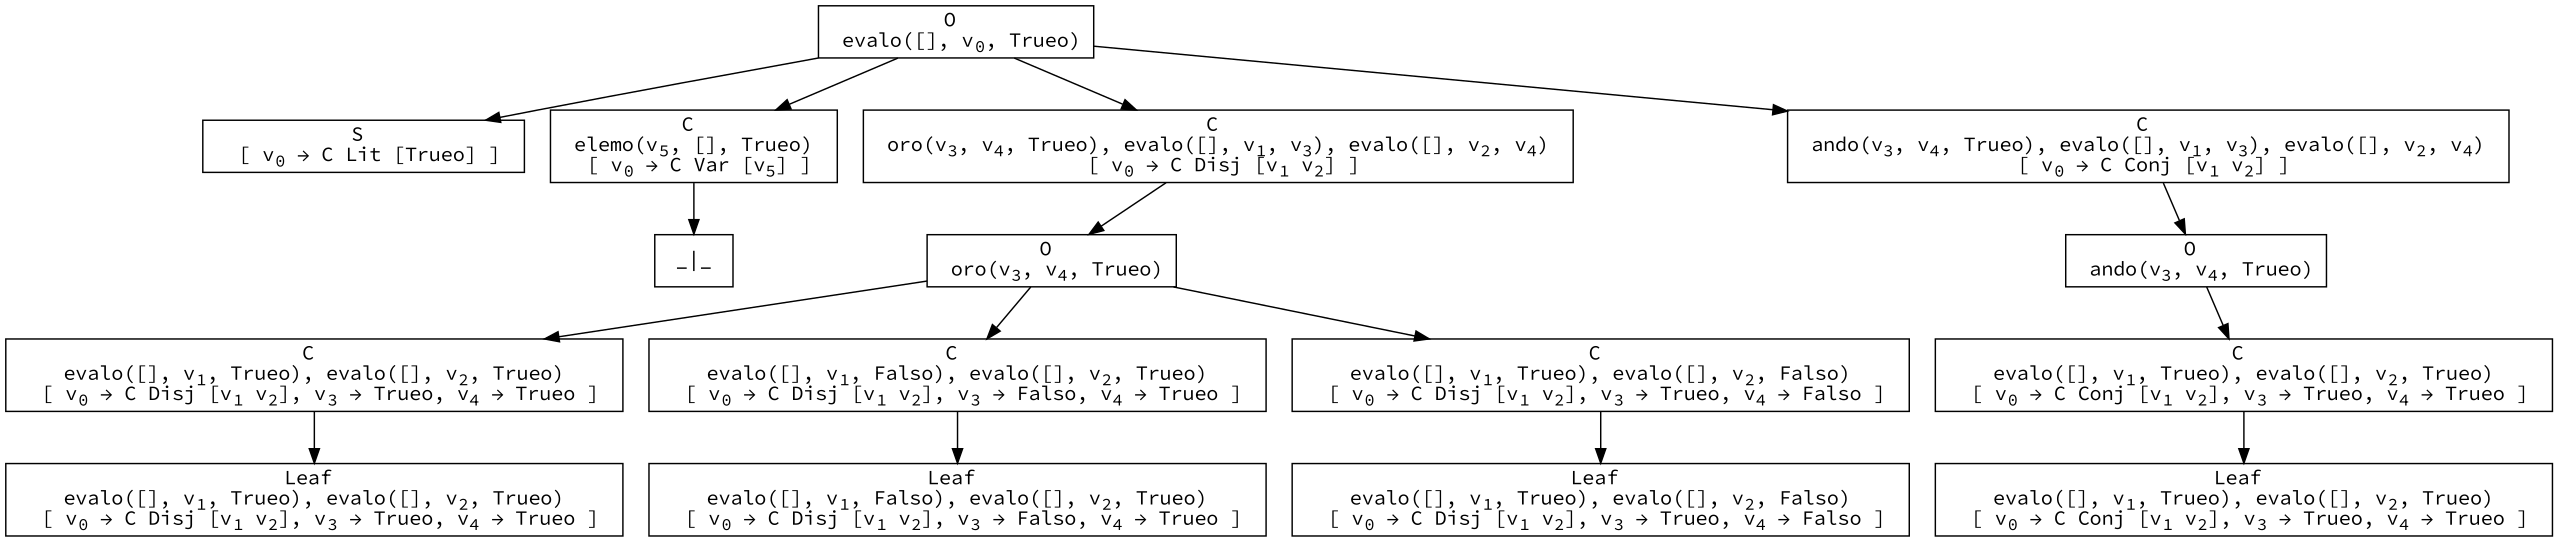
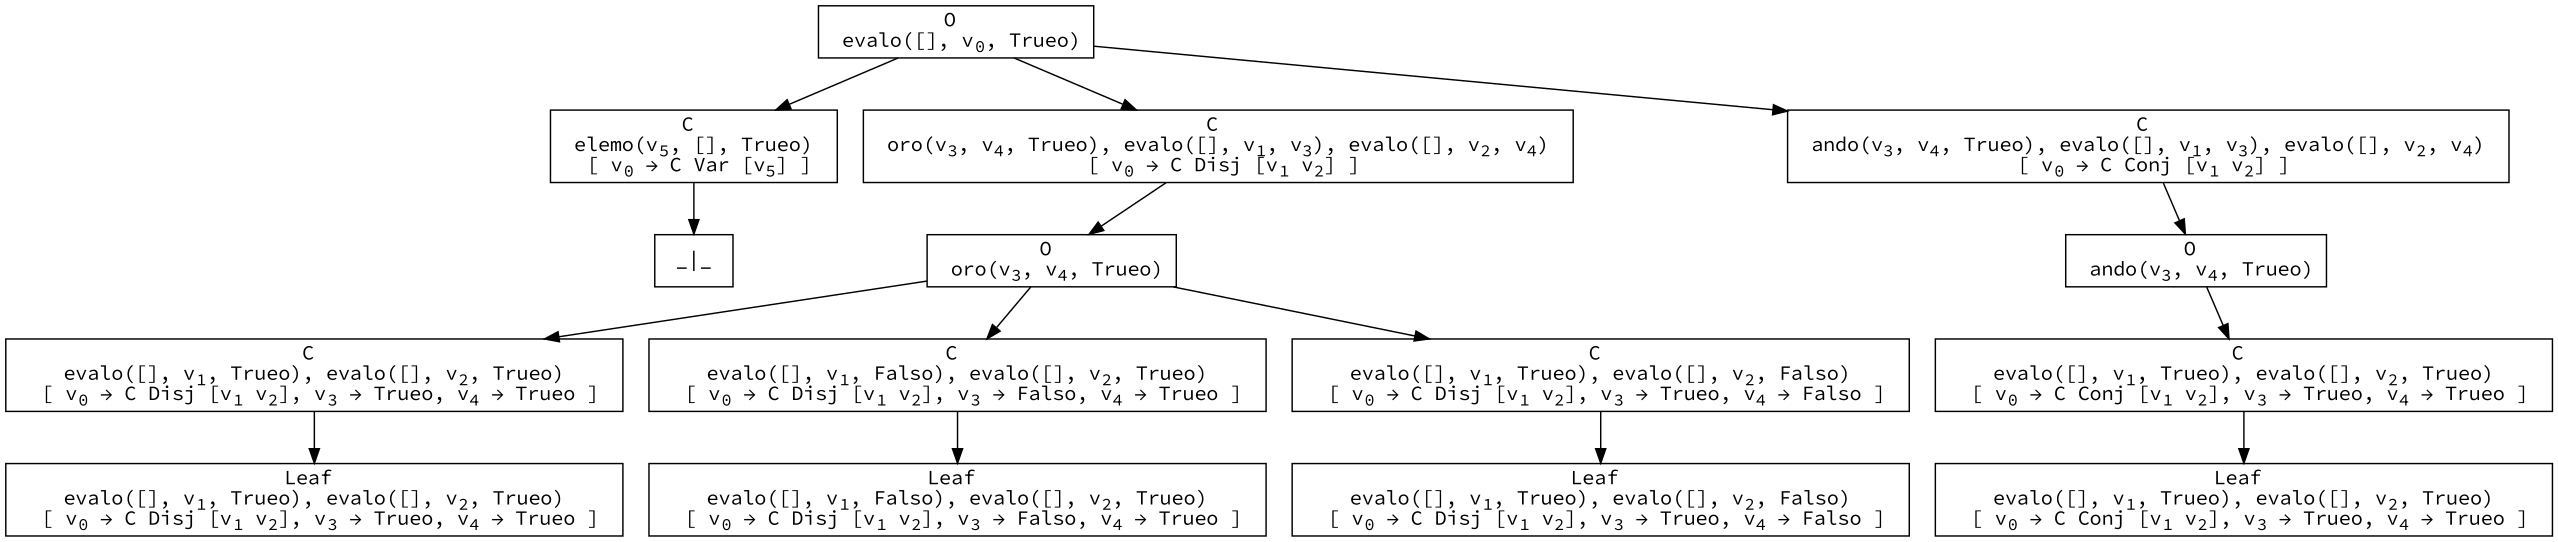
node "S": removed
